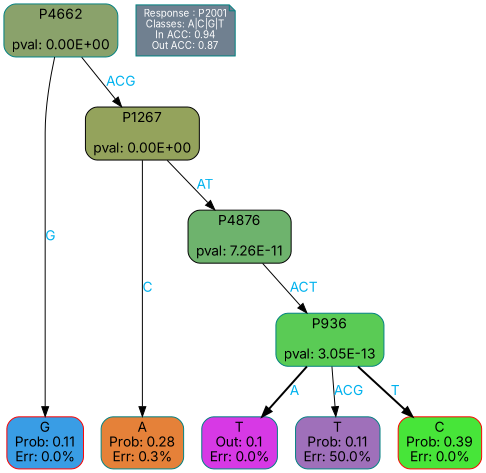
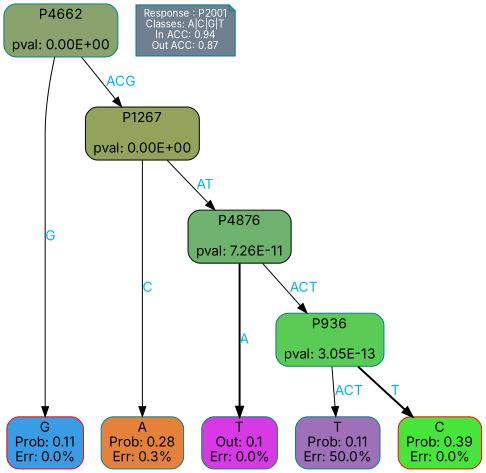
edge "P936 pval: 3.05E-13" -> "T Out: 0.1 Err: 0.0%": now "P4876 pval: 7.26E-11" -> "T Out: 0.1 Err: 0.0%"
edge "P936 pval: 3.05E-13" -> "T Prob: 0.11 Err: 50.0%": label "ACG" -> "ACT"
